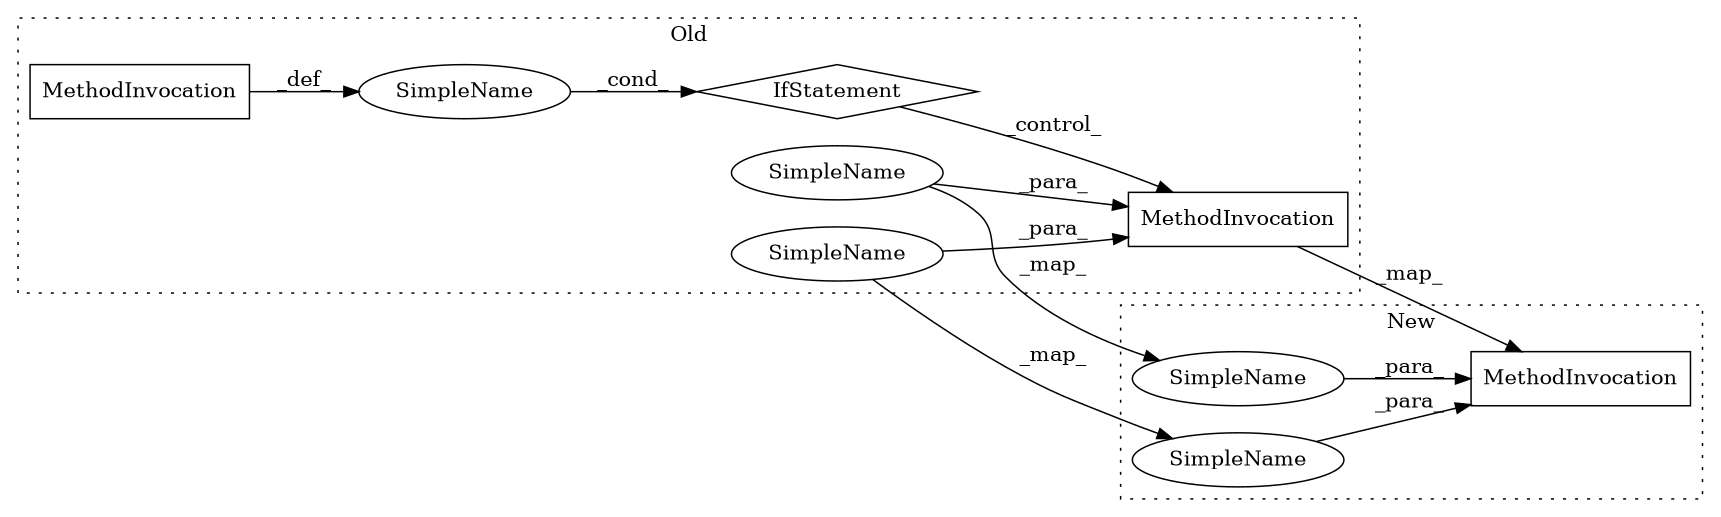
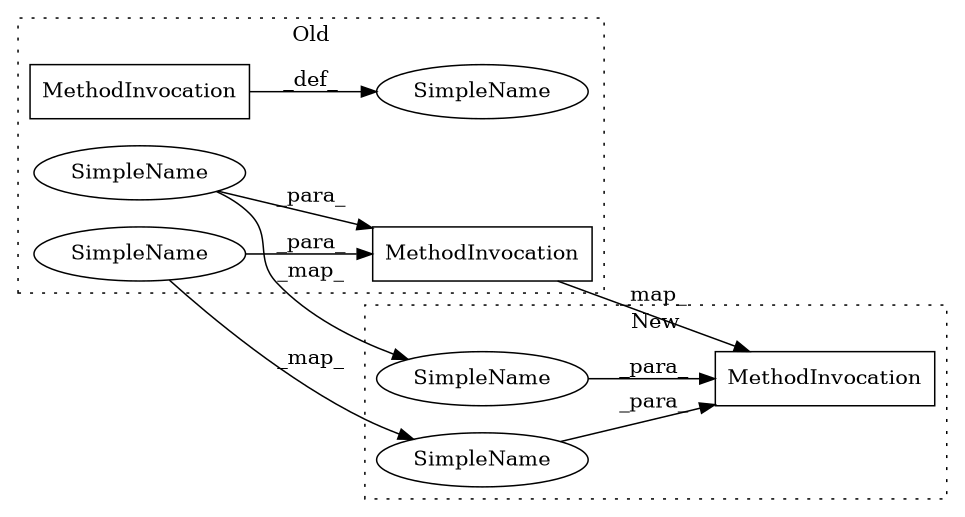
node "IfStatement": removed
